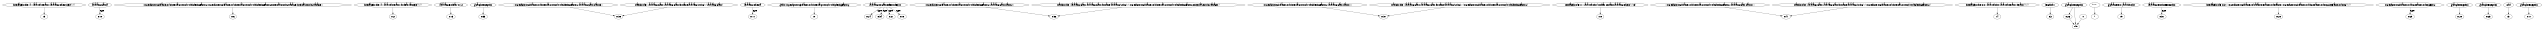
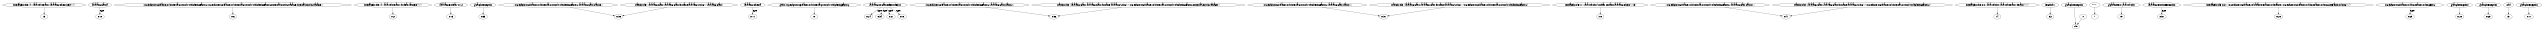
node "@parameter0: java.this.List": label "@parameter0: java.this.List" -> "@parameter0: java.util.List"
node "$r26": removed
